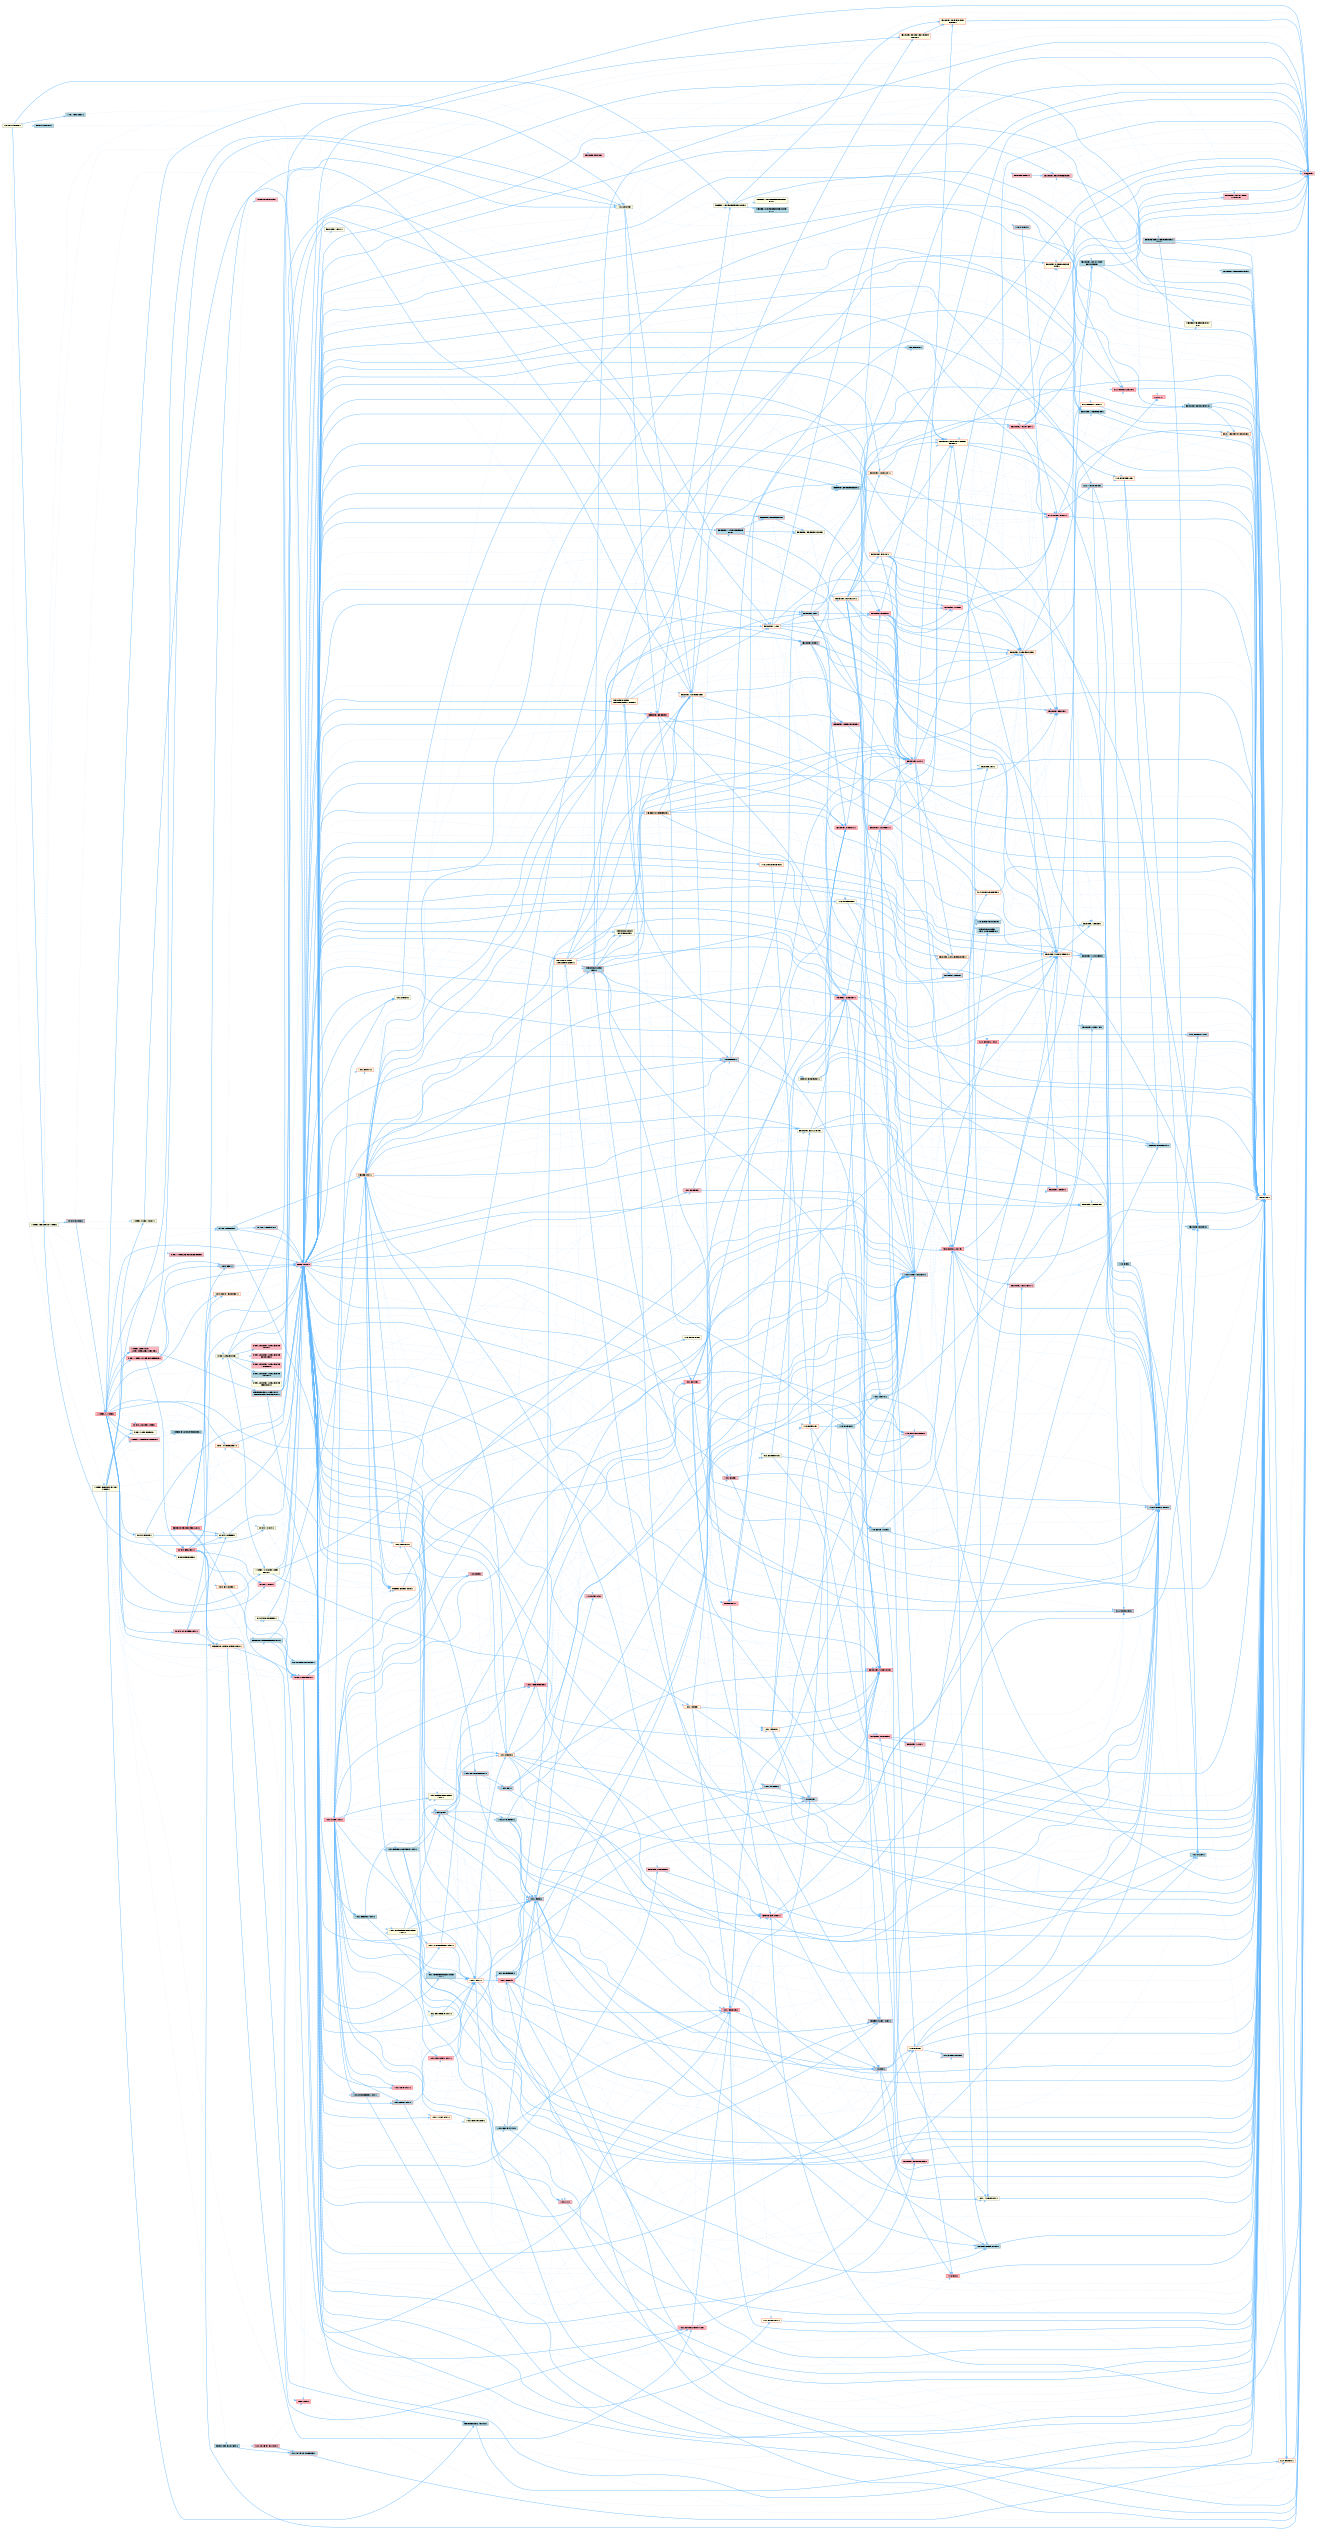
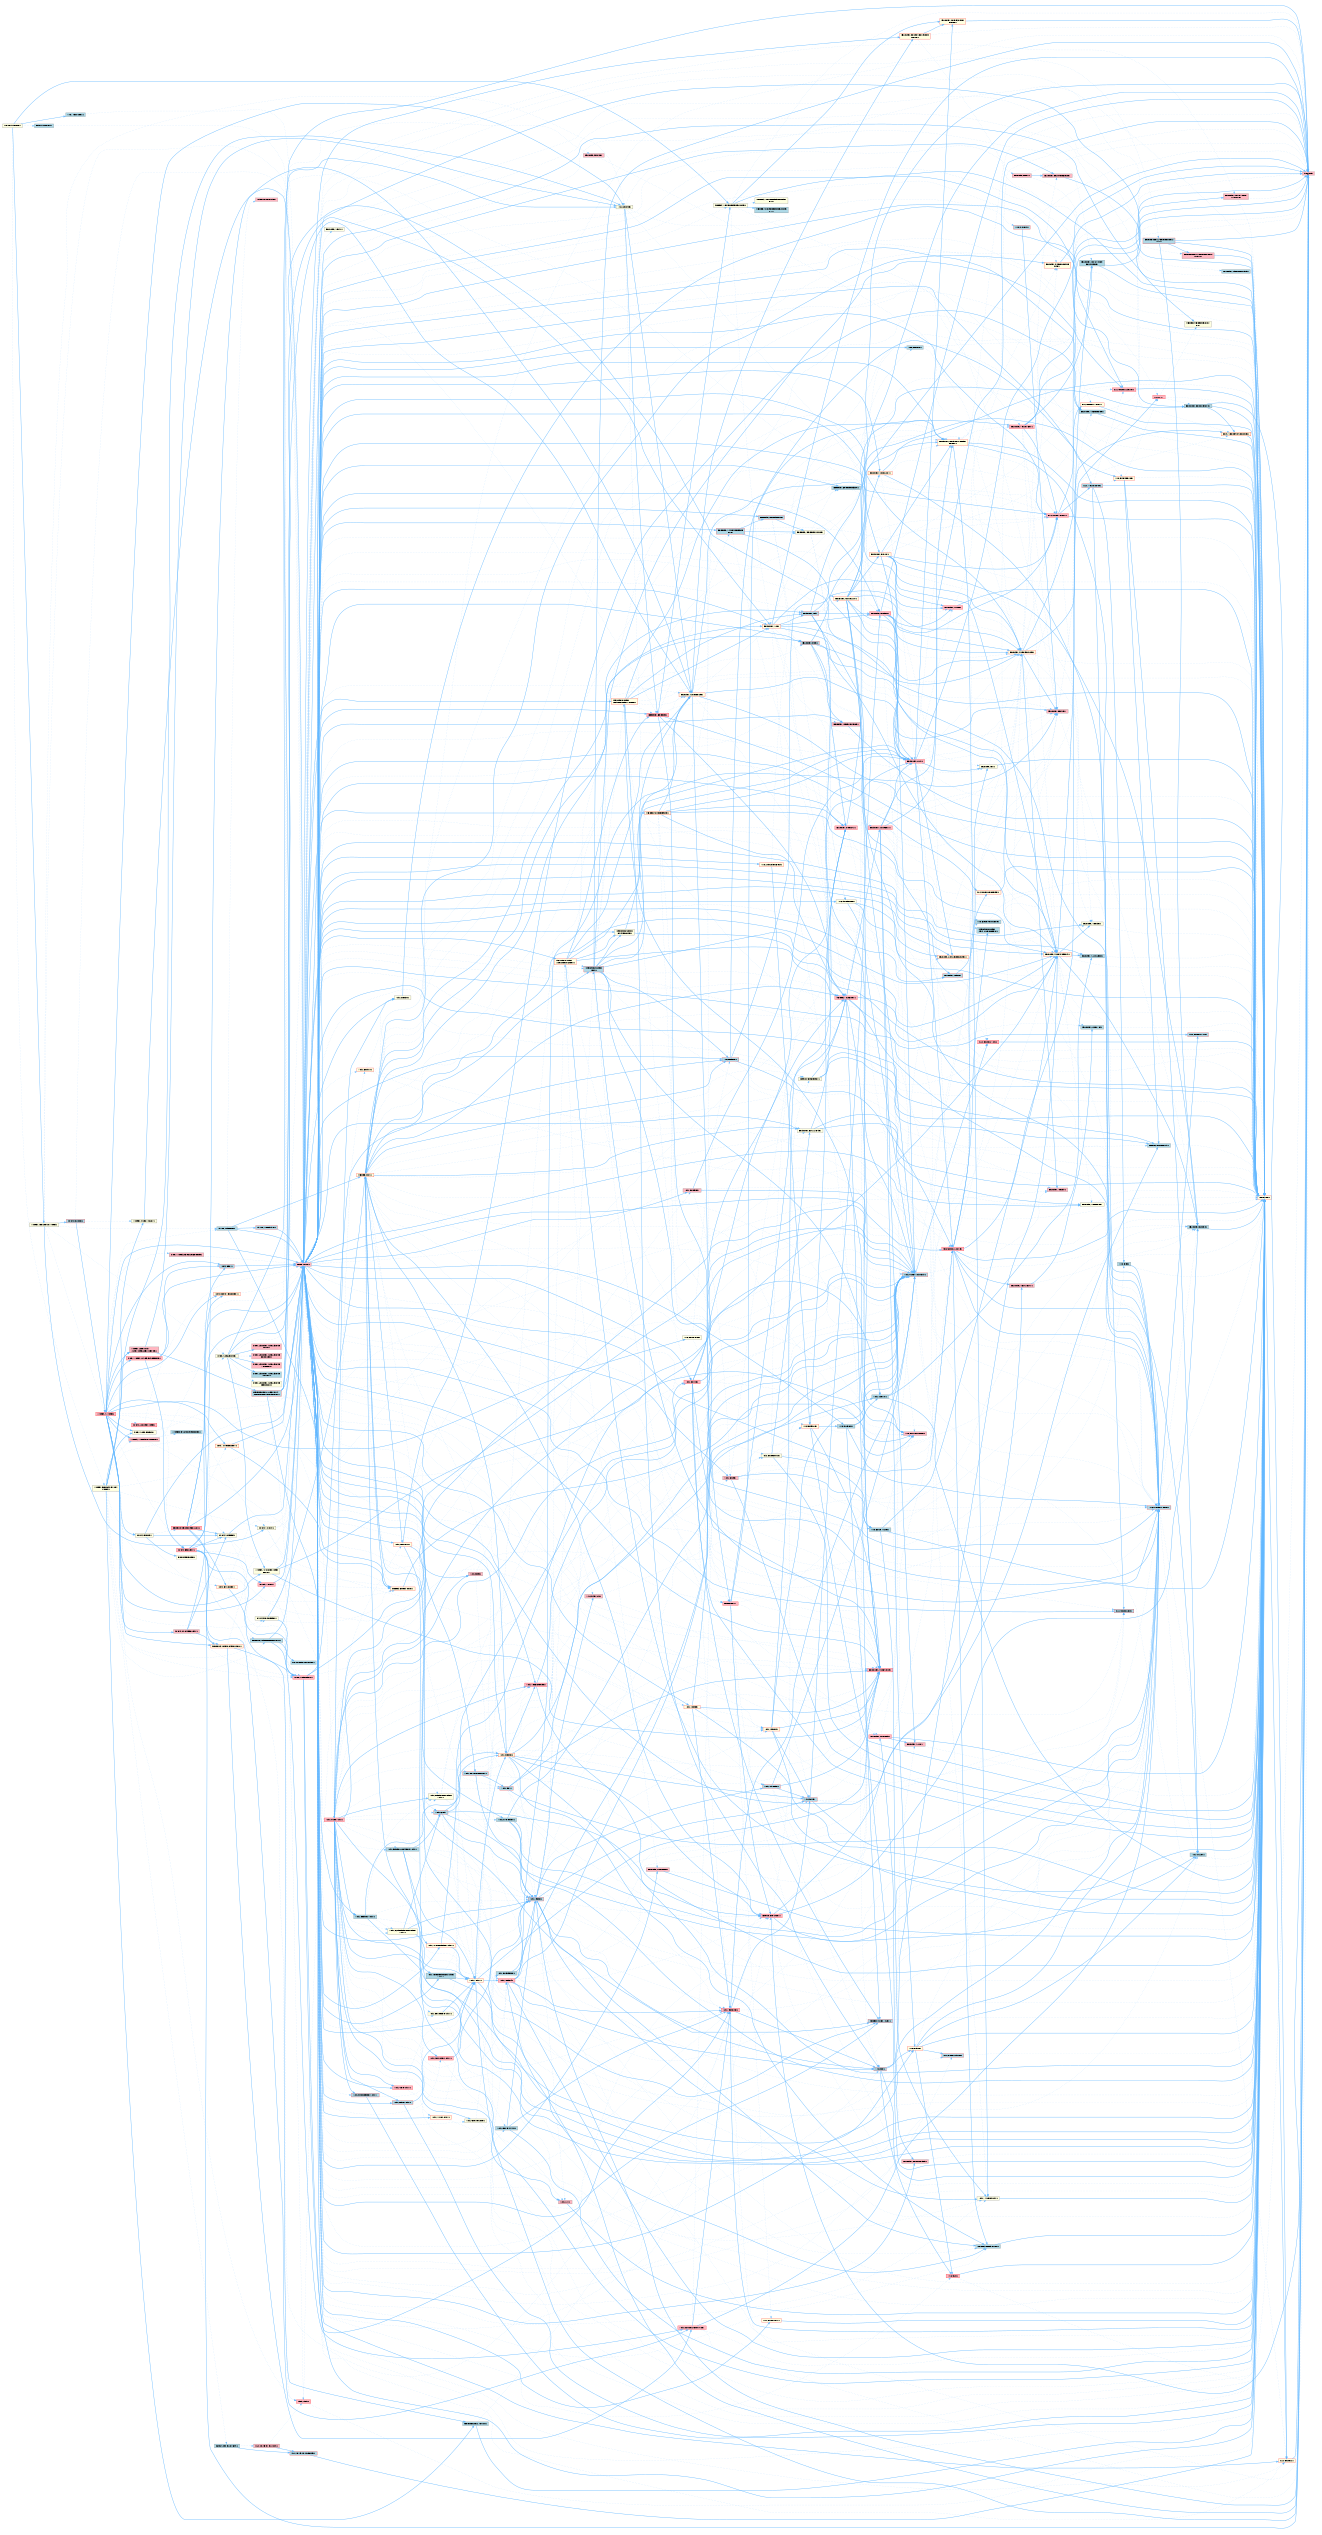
node "GenericPlatform/GenericPlatform Stricmp.h": added
